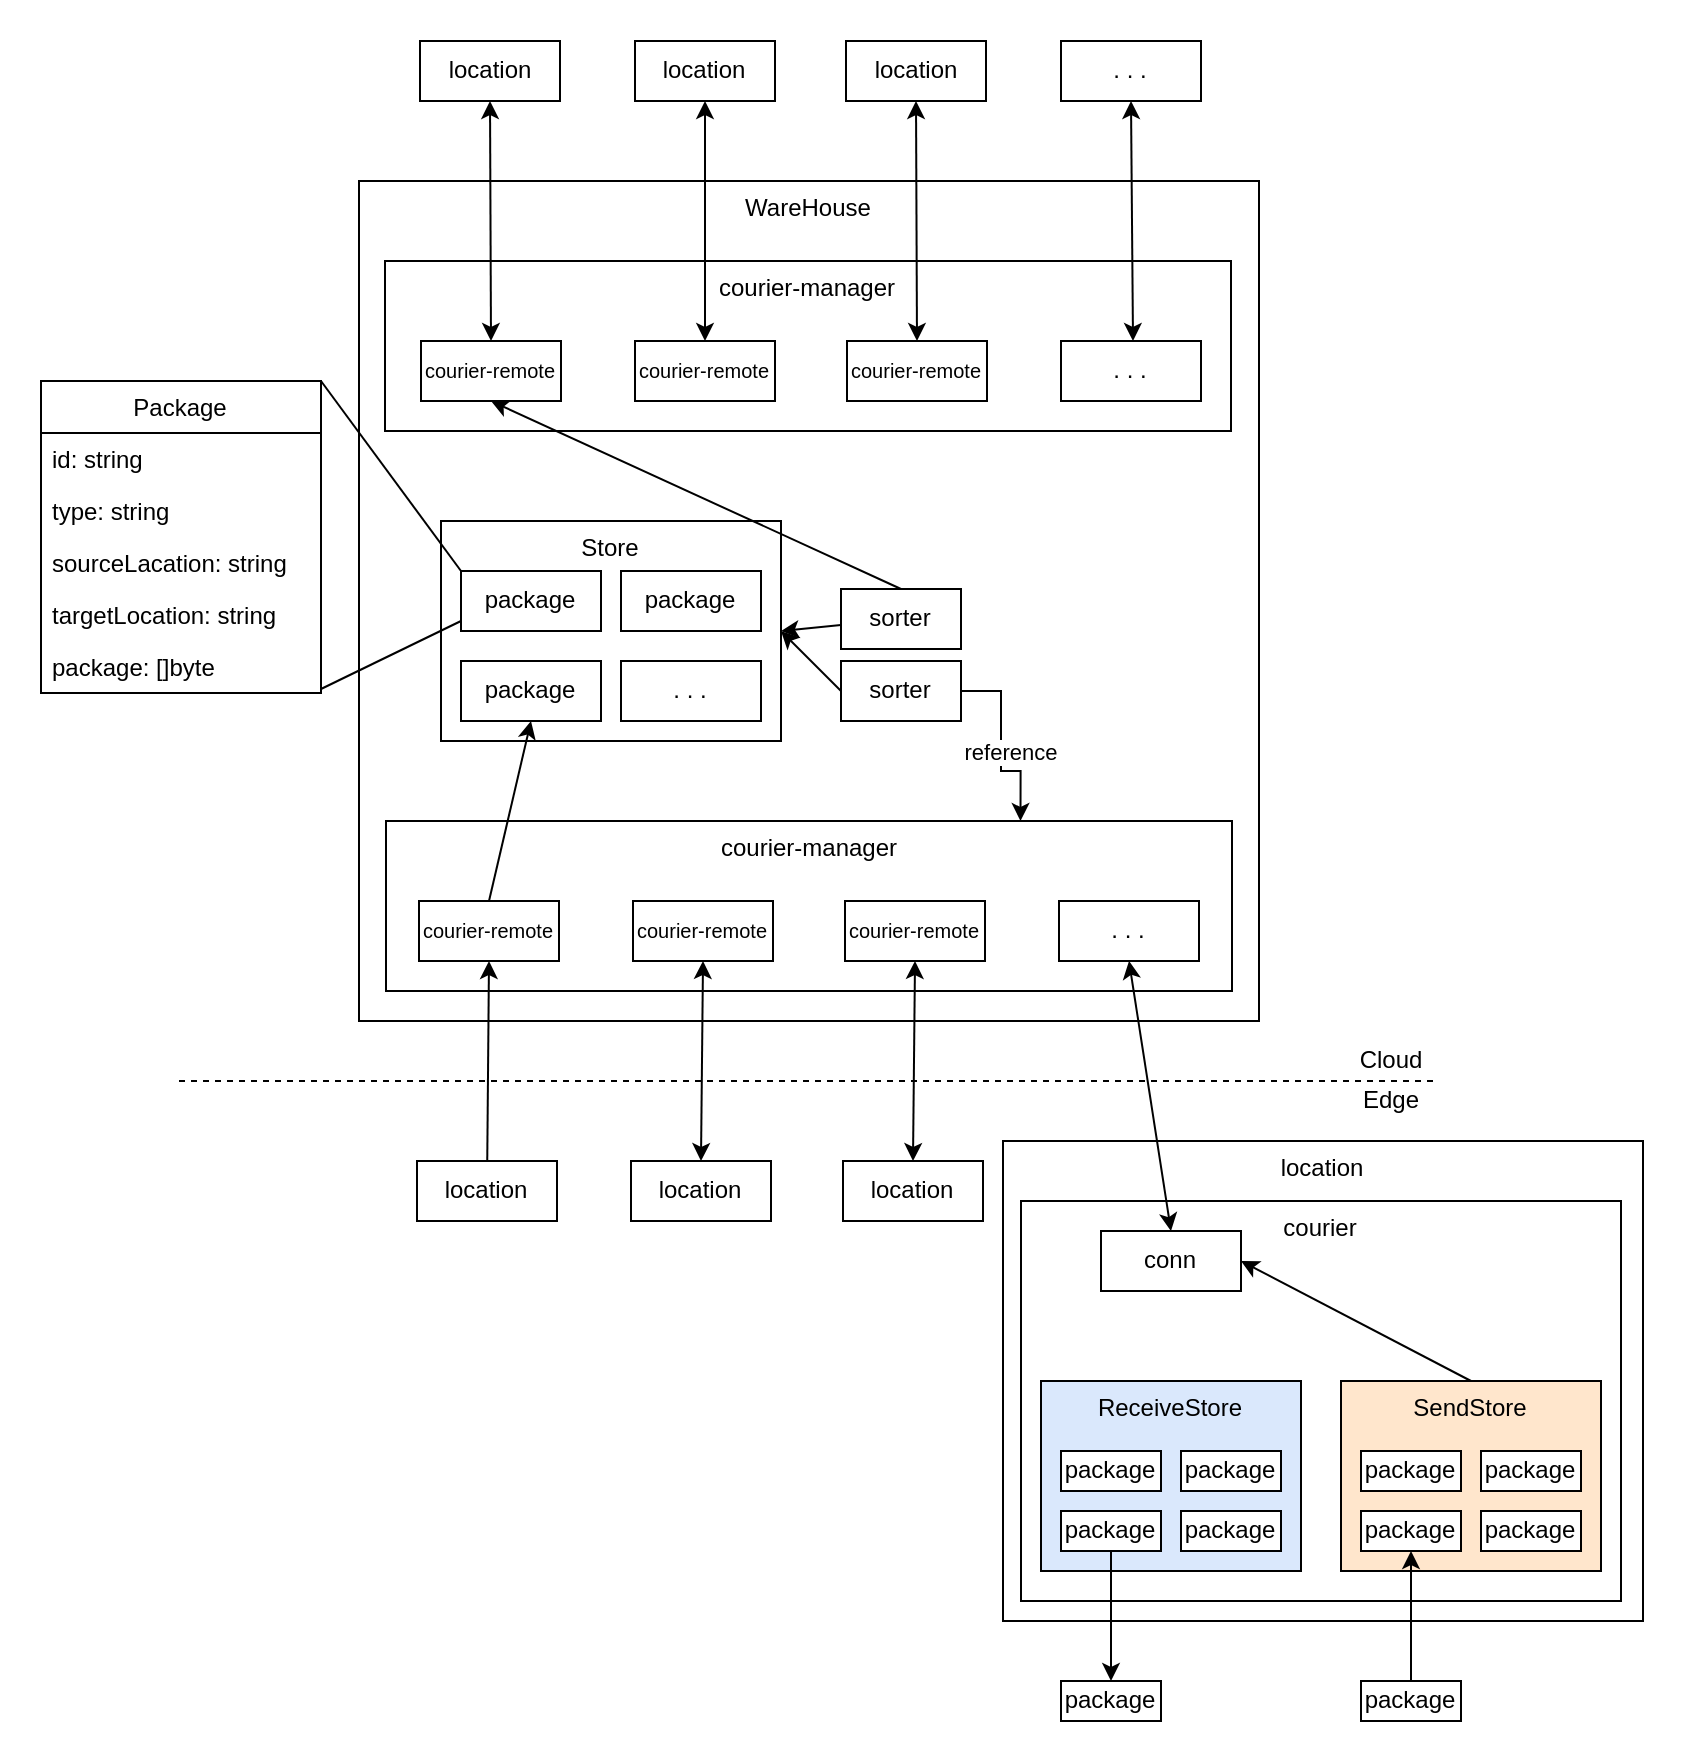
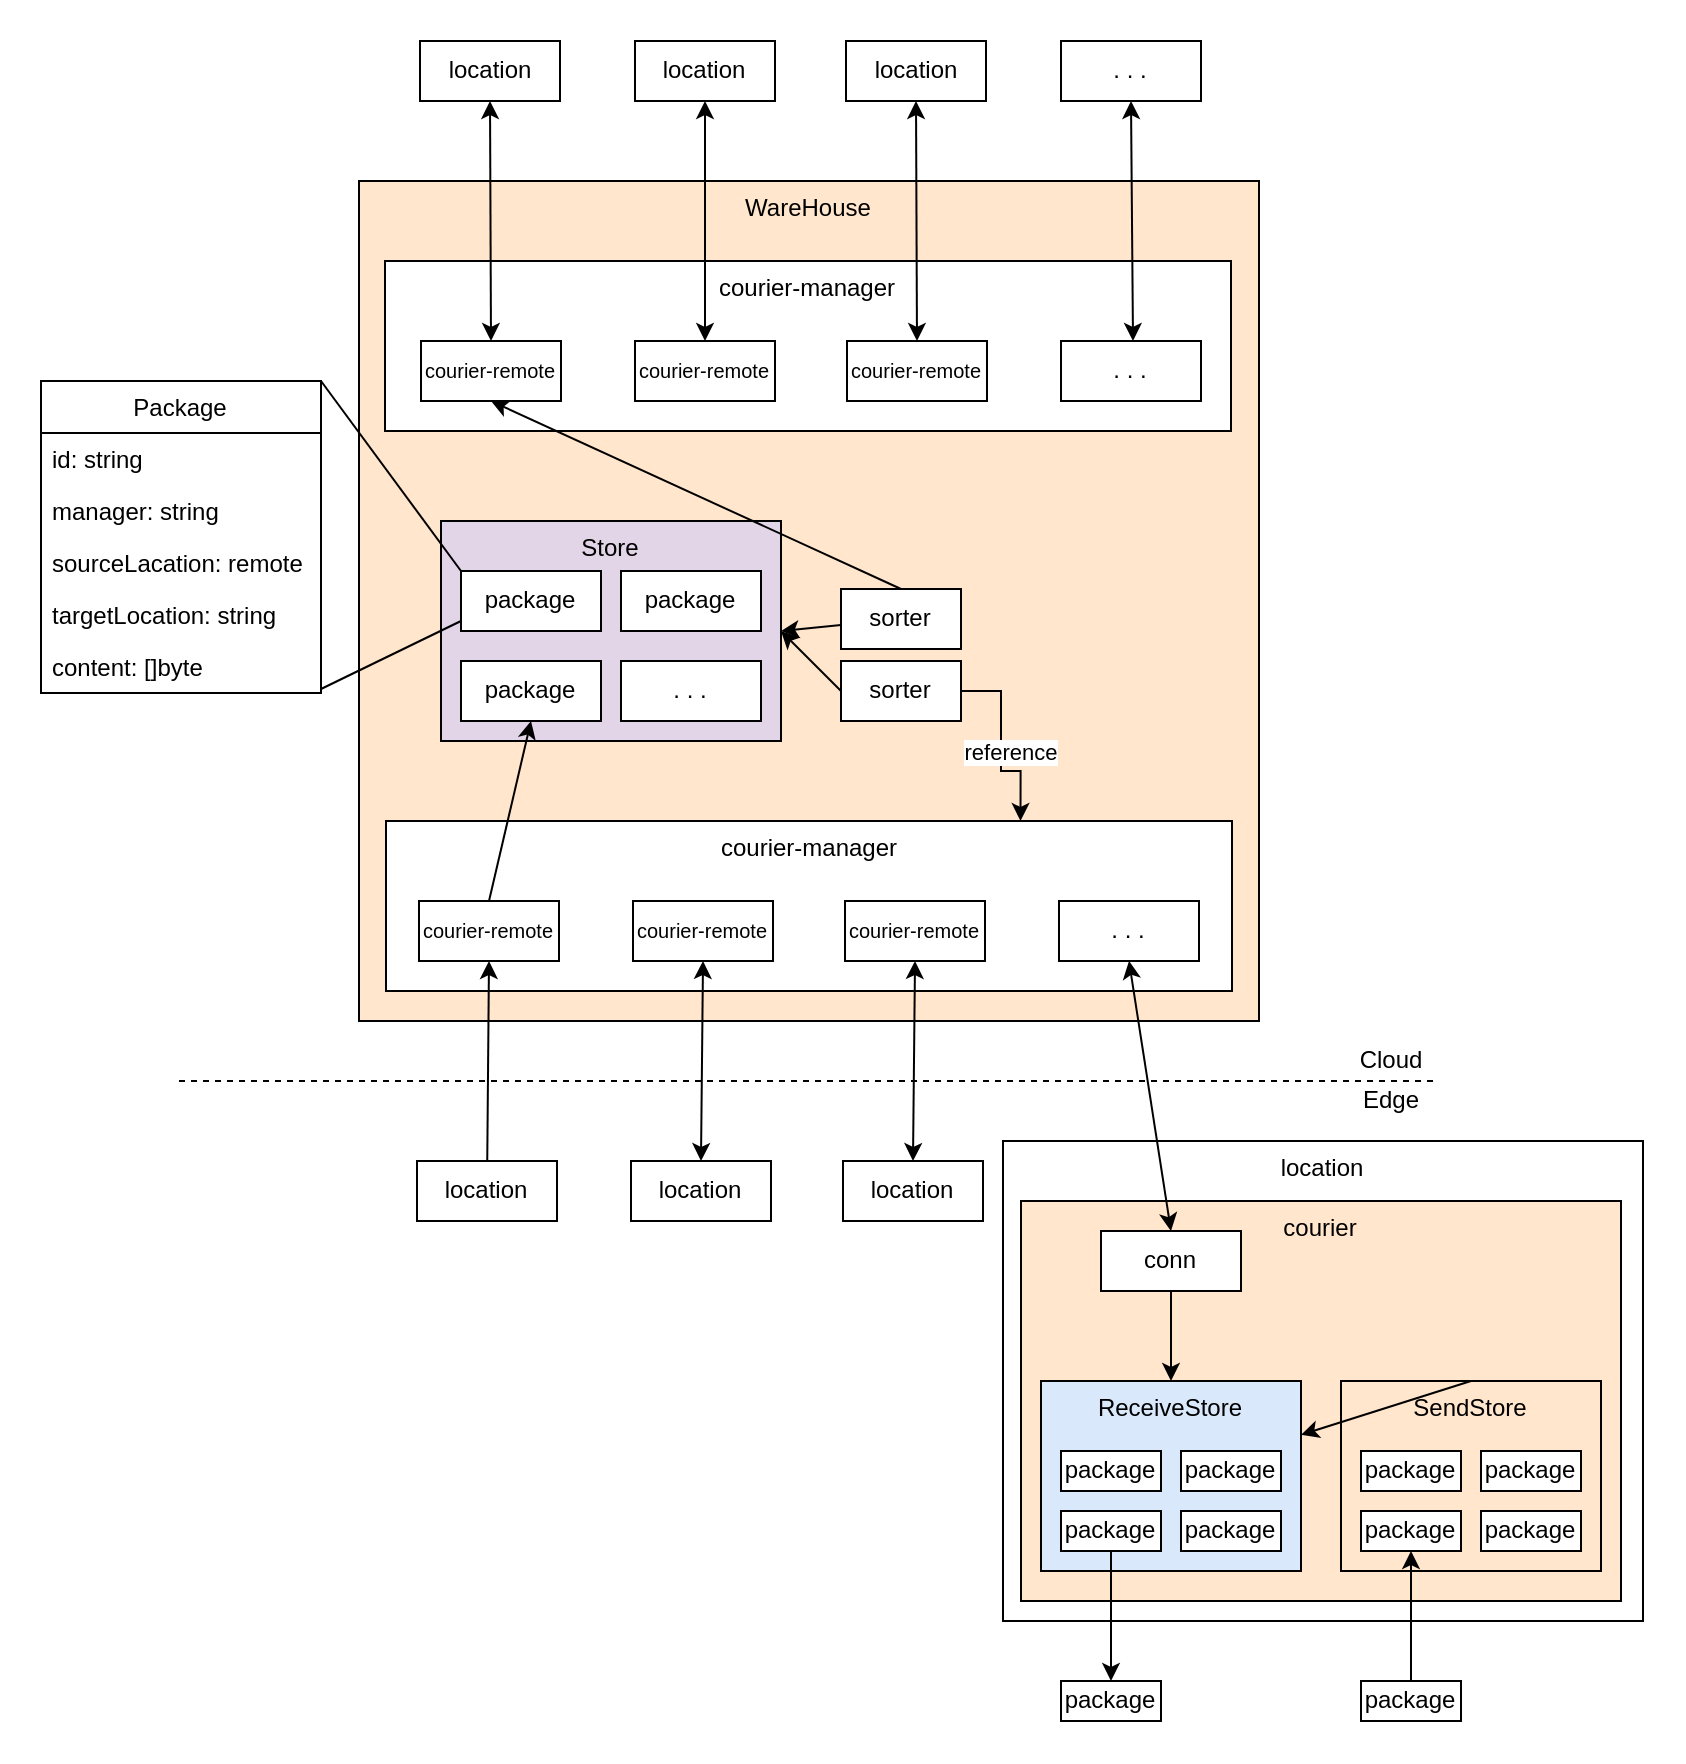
node "type: string": label "type: string" -> "manager: string"
node "sourceLacation: string": label "sourceLacation: string" -> "sourceLacation: remote"
node "WareHouse": fillcolor #ffffff -> #ffe6cc
node "Store": fillcolor #ffffff -> #e1d5e7
node "package: []byte": label "package: []byte" -> "content: []byte"
edge "SendStore" -> "conn": now "SendStore" -> "ReceiveStore"
edge "conn" -> "ReceiveStore": added
node "courier": fillcolor #ffffff -> #ffe6cc
